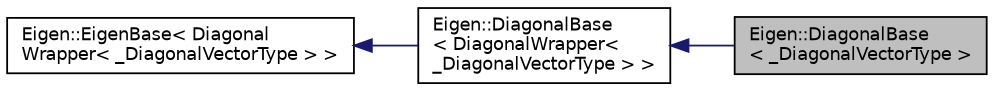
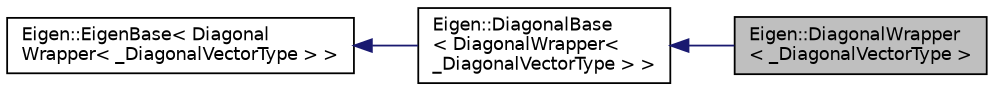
node "Eigen::DiagonalBase < _DiagonalVectorType >": label "Eigen::DiagonalBase < _DiagonalVectorType >" -> "Eigen::DiagonalWrapper < _DiagonalVectorType >"
